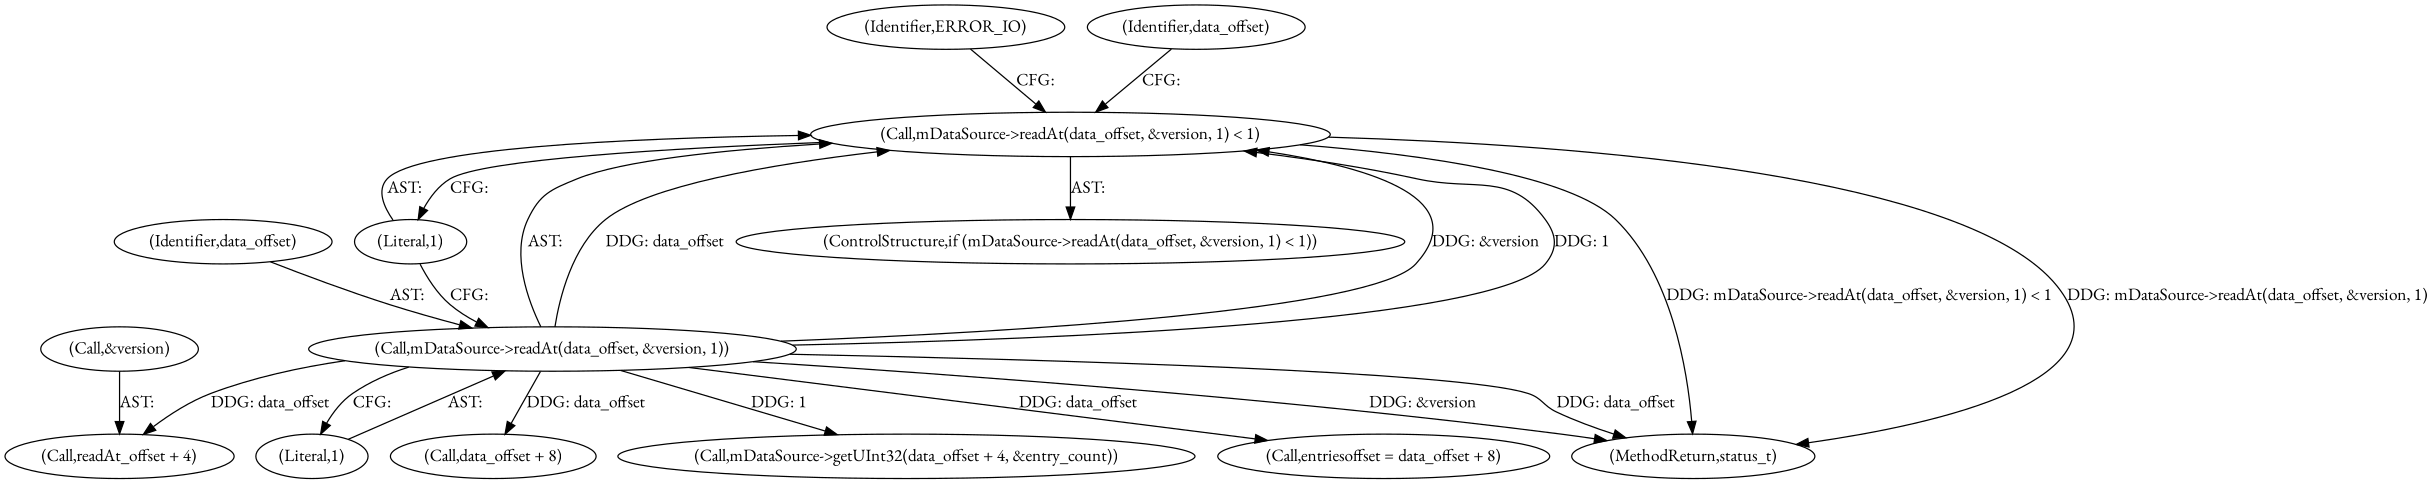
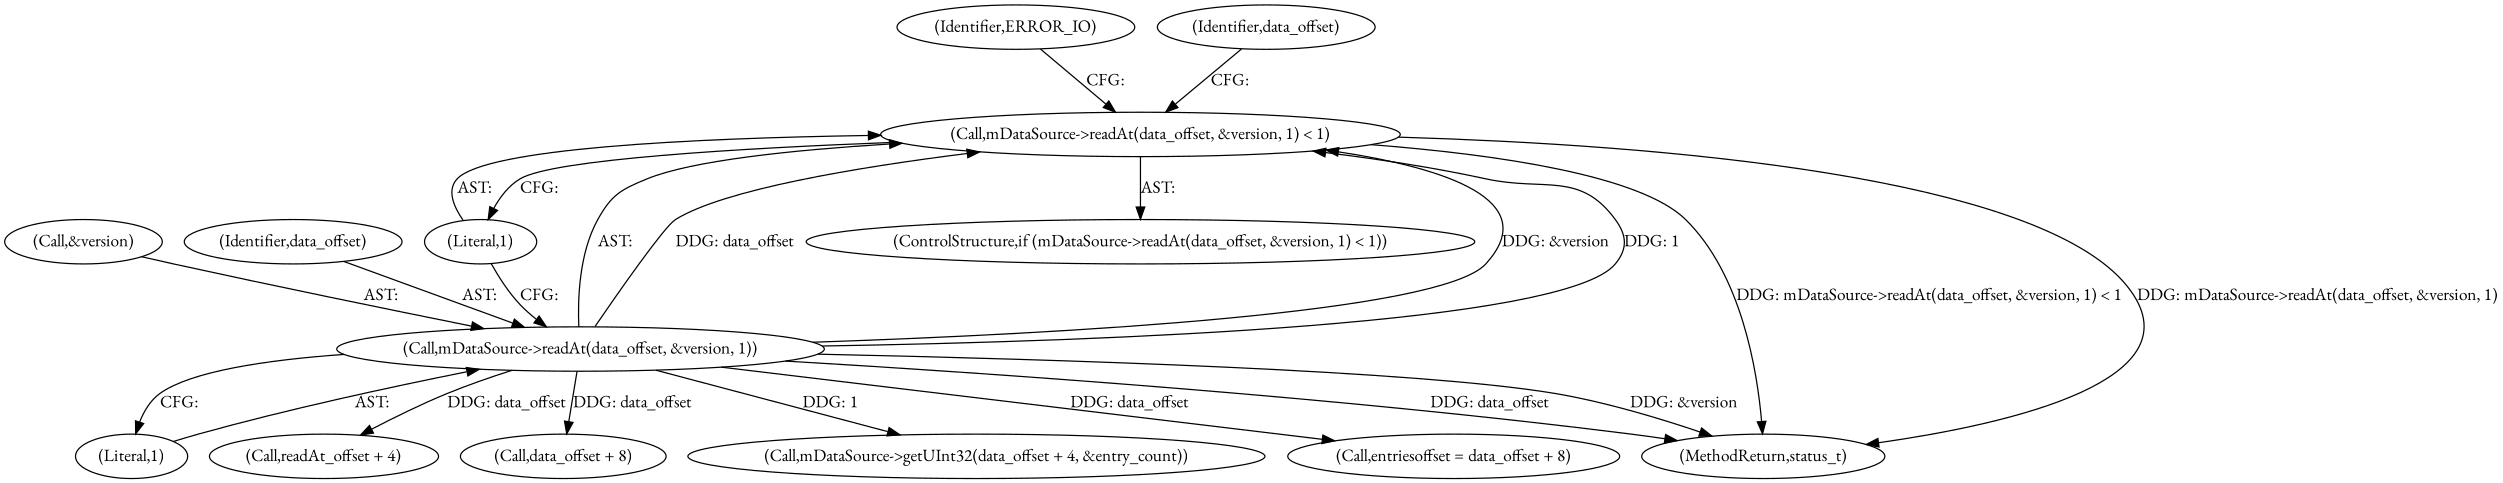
edge "(Call,&version)" -> "(Call,readAt_offset + 4)": now "(Call,&version)" -> "(Call,mDataSource->readAt(data_offset, &version, 1))"
